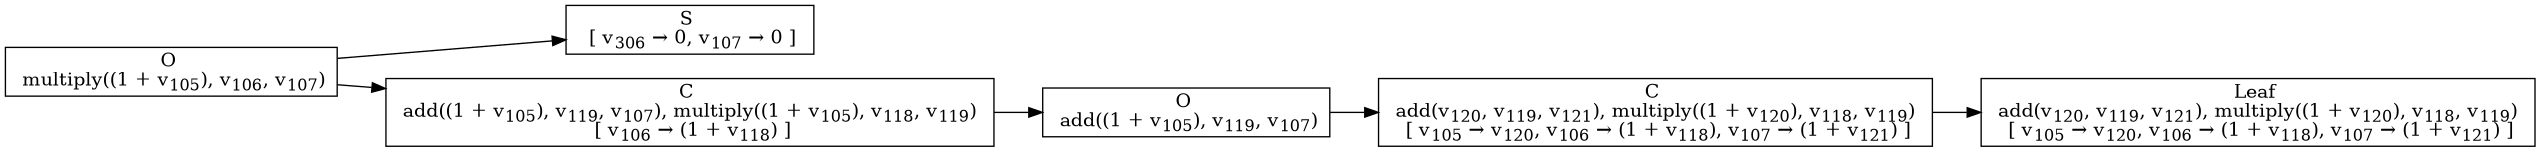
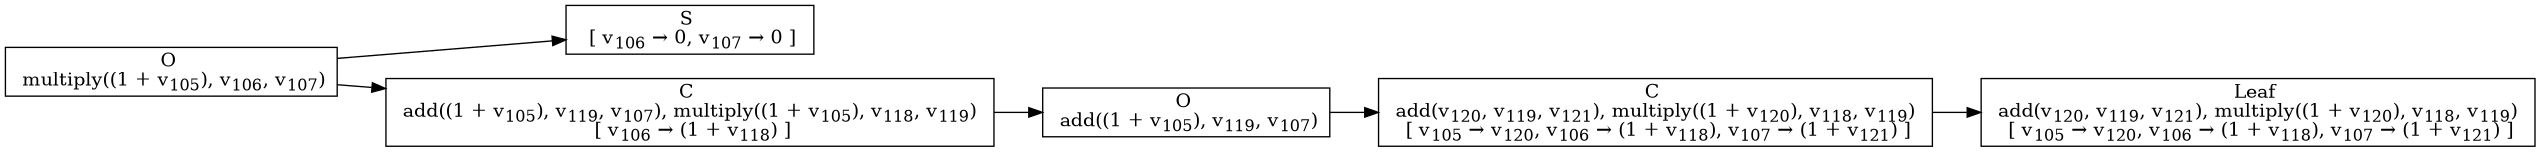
node "S": text "306" -> "106"
